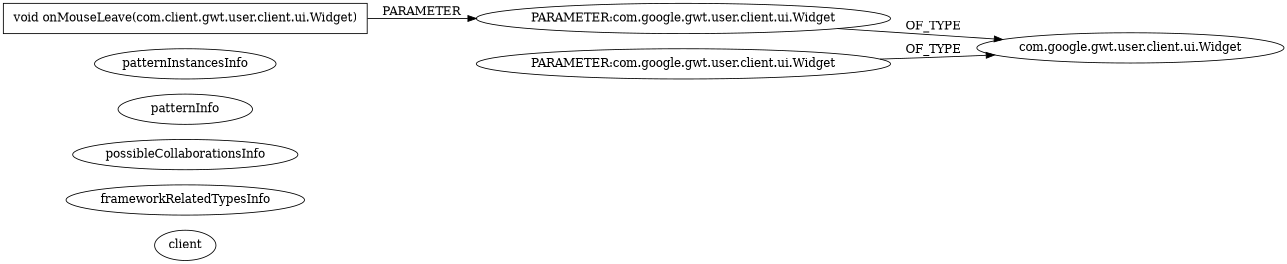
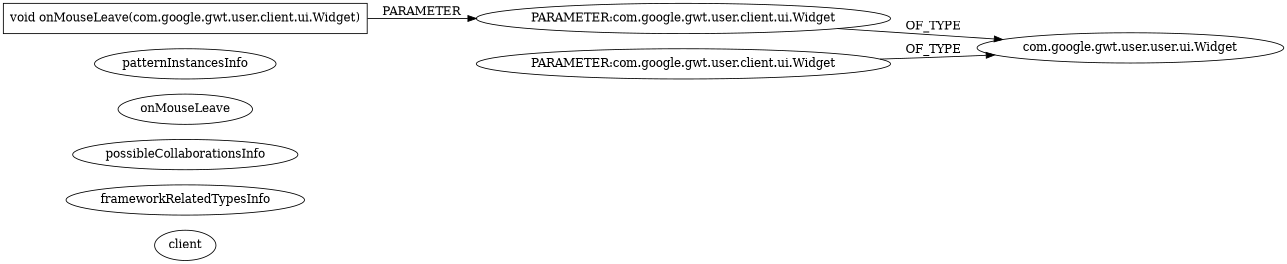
node "void onMouseLeave(com.client.gwt.user.client.ui.Widget)": label "void onMouseLeave(com.client.gwt.user.client.ui.Widget)" -> "void onMouseLeave(com.google.gwt.user.client.ui.Widget)"
node "com.google.gwt.user.client.ui.Widget": label "com.google.gwt.user.client.ui.Widget" -> "com.google.gwt.user.user.ui.Widget"
node "patternInfo": label "patternInfo" -> "onMouseLeave"
